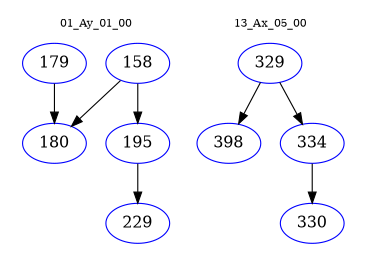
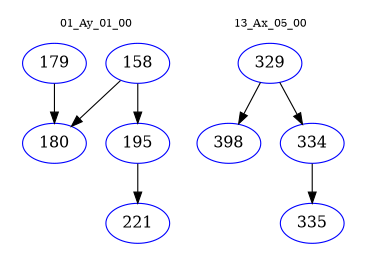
node "229": label "229" -> "221"
node "330": label "330" -> "335"
